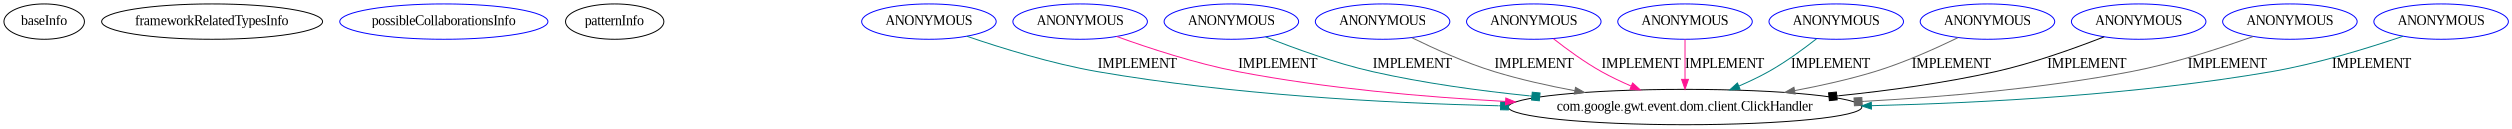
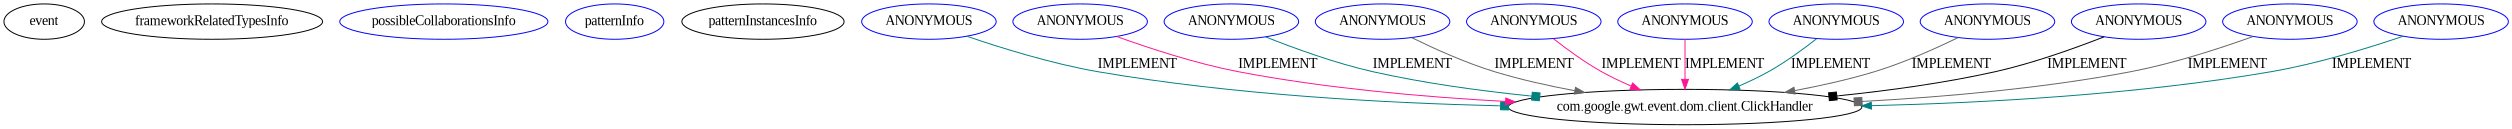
node "baseInfo": label "baseInfo" -> "event"
node "patternInfo": color black -> blue
node "patternInstancesInfo": added
